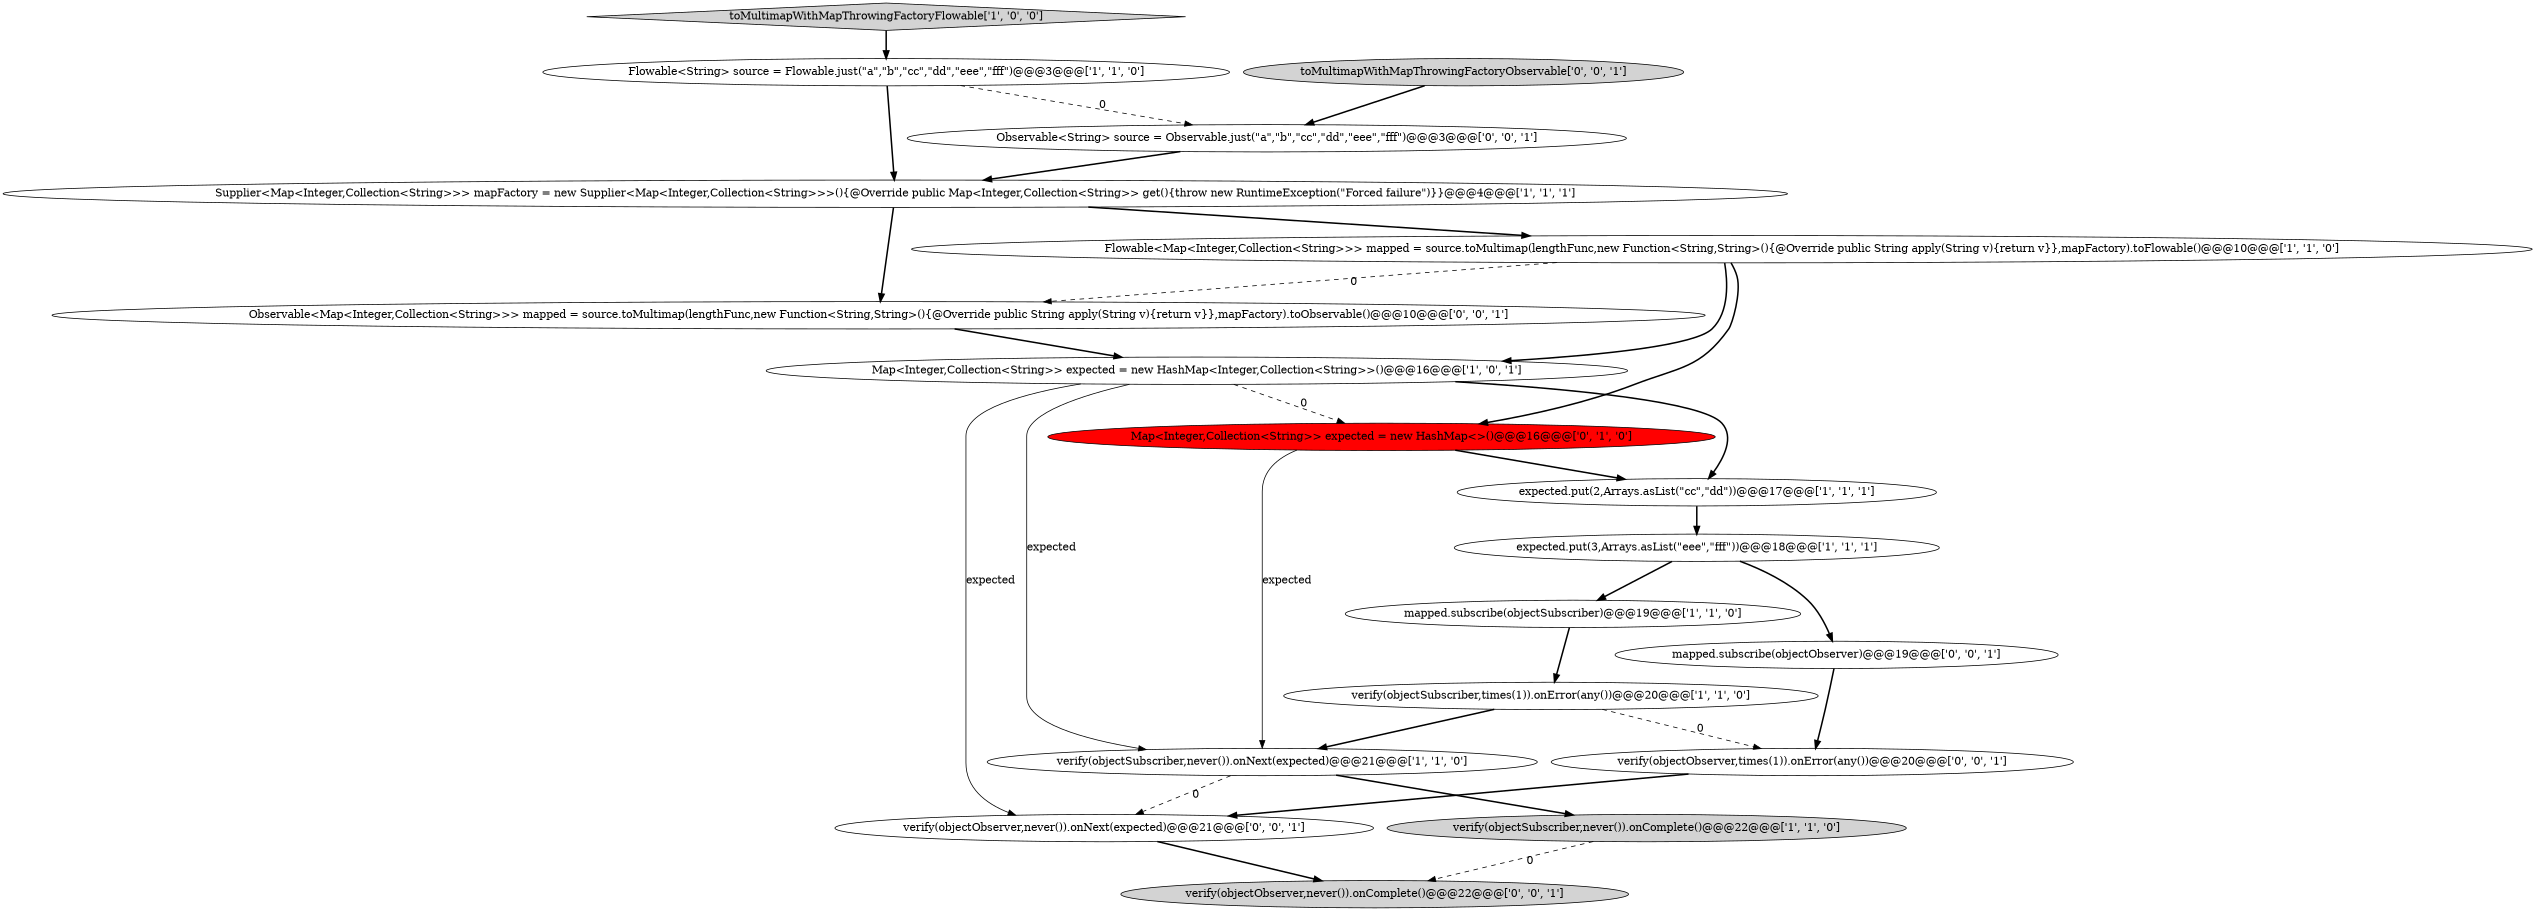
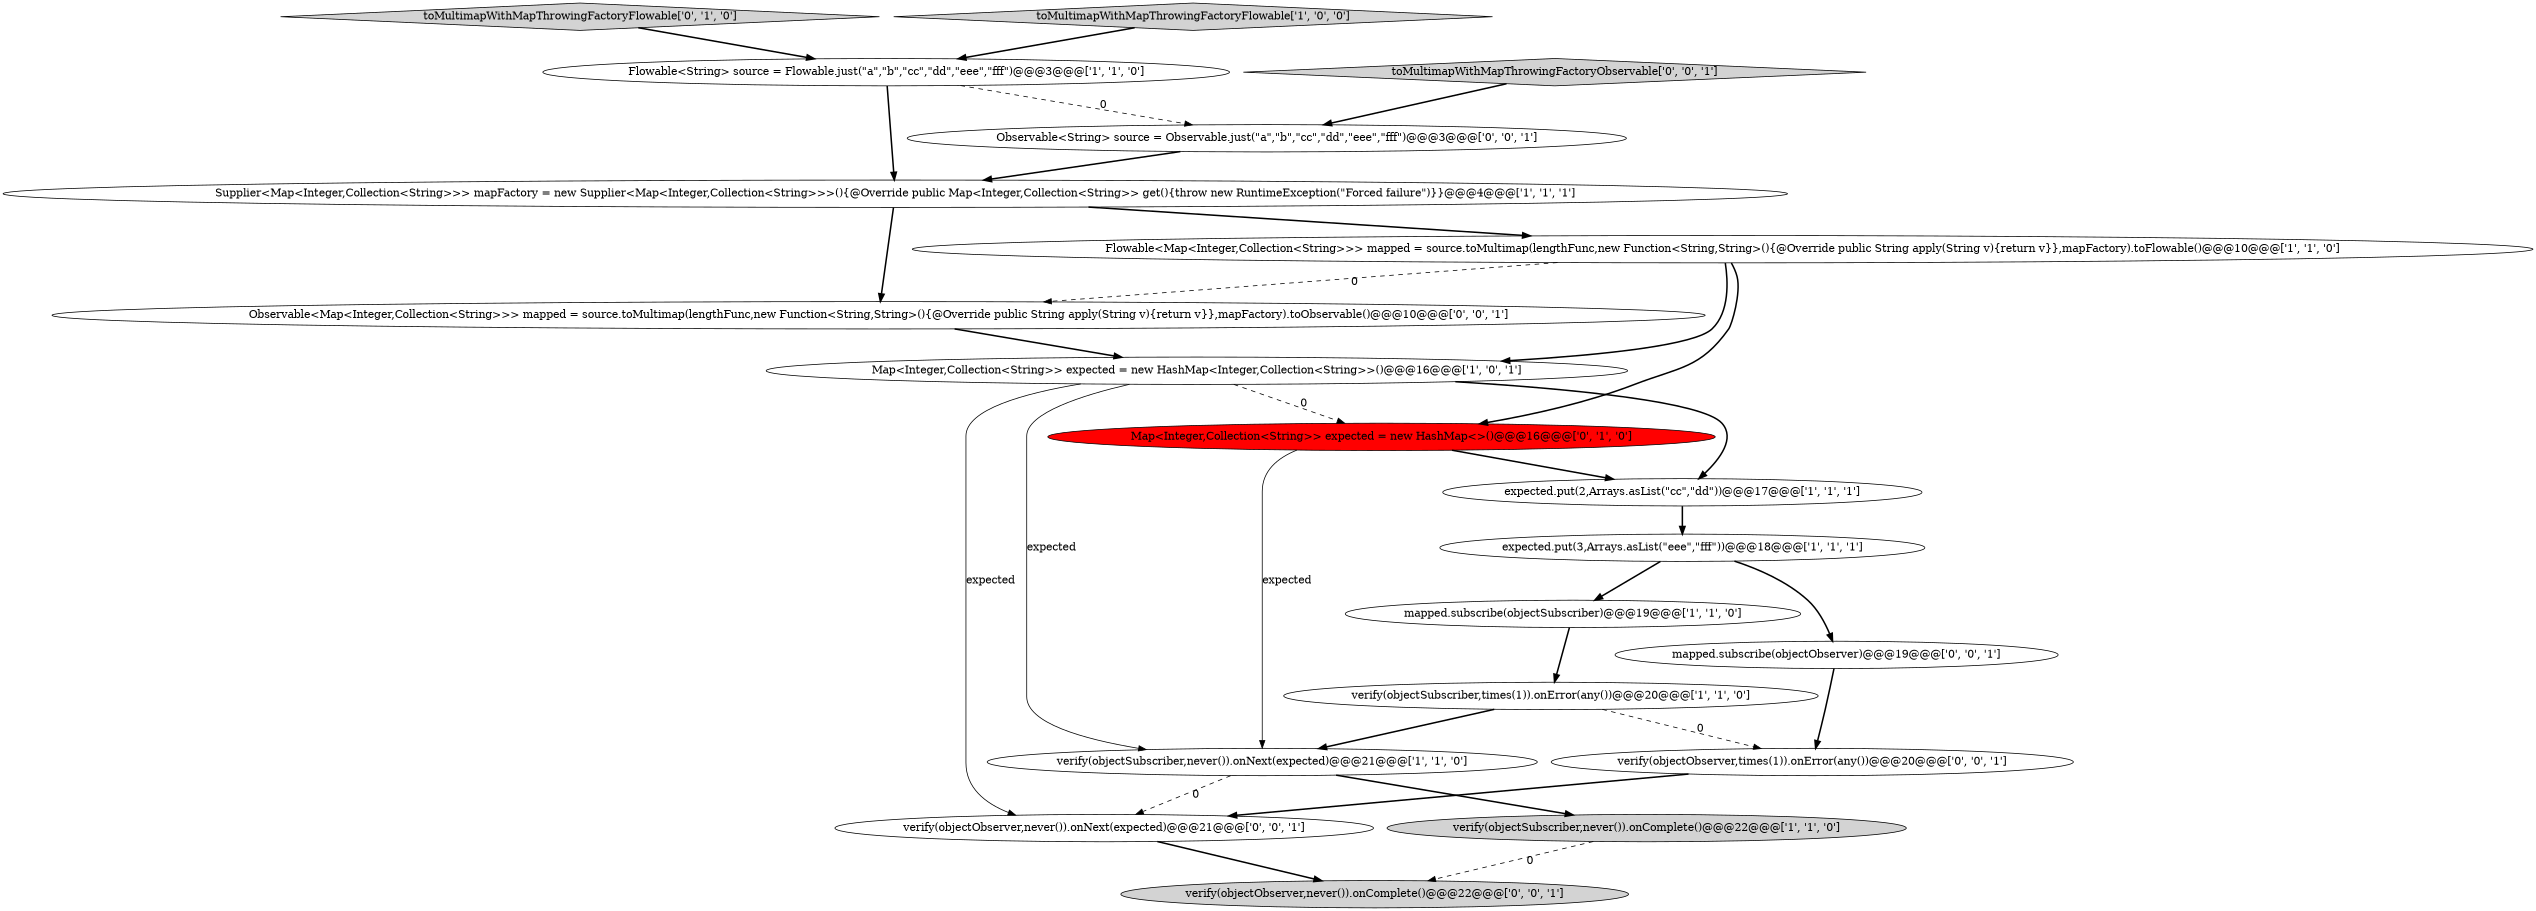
node "toMultimapWithMapThrowingFactoryFlowable['0', '1', '0']": added
node "toMultimapWithMapThrowingFactoryObservable['0', '0', '1']": shape ellipse -> diamond
